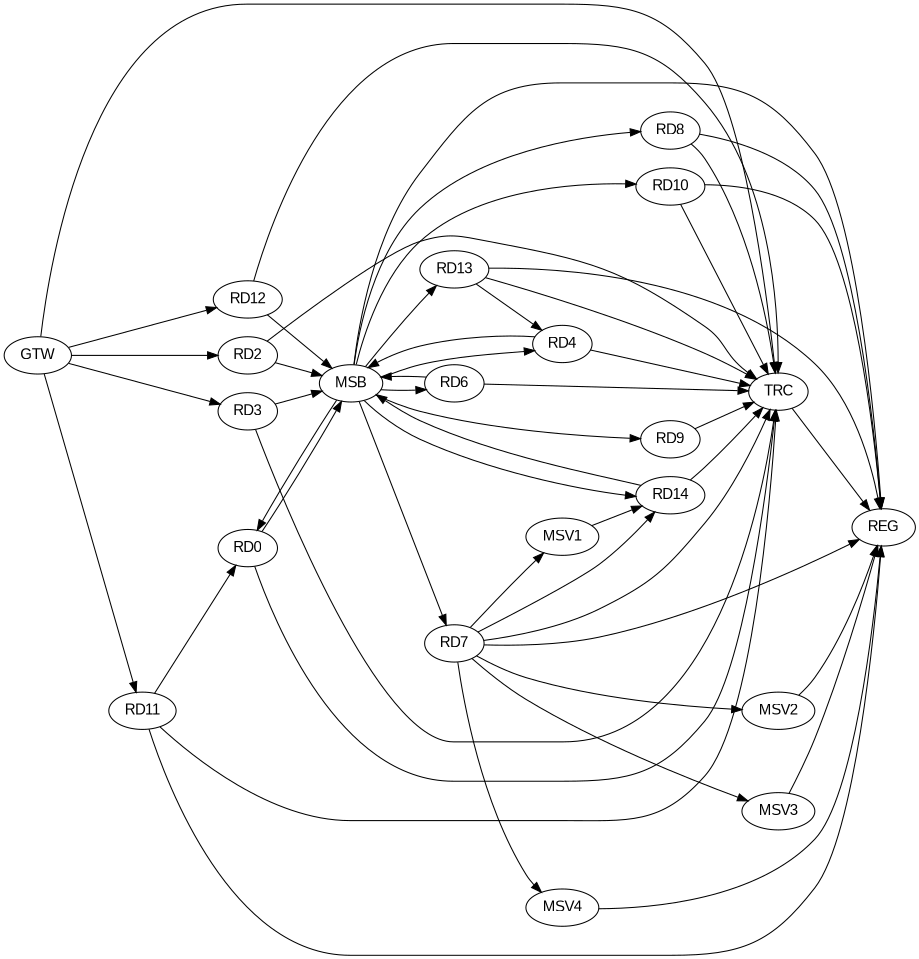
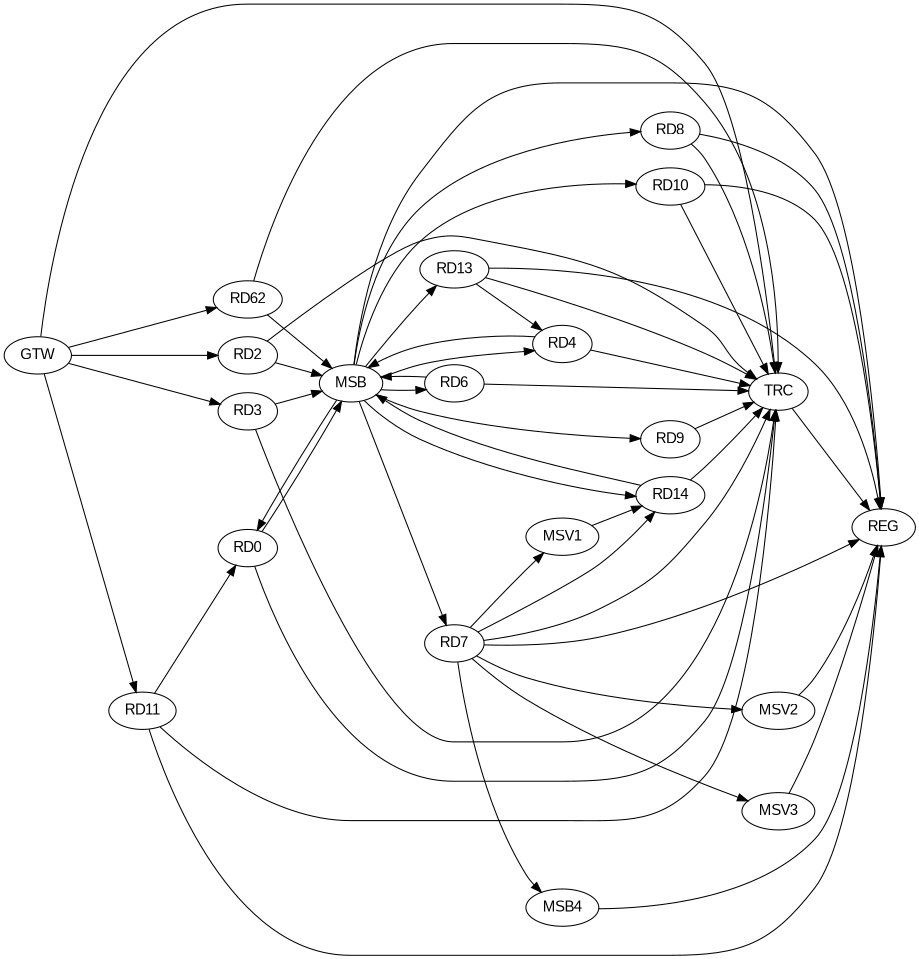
node "RD12": label "RD12" -> "RD62"
node "MSV4": label "MSV4" -> "MSB4"
